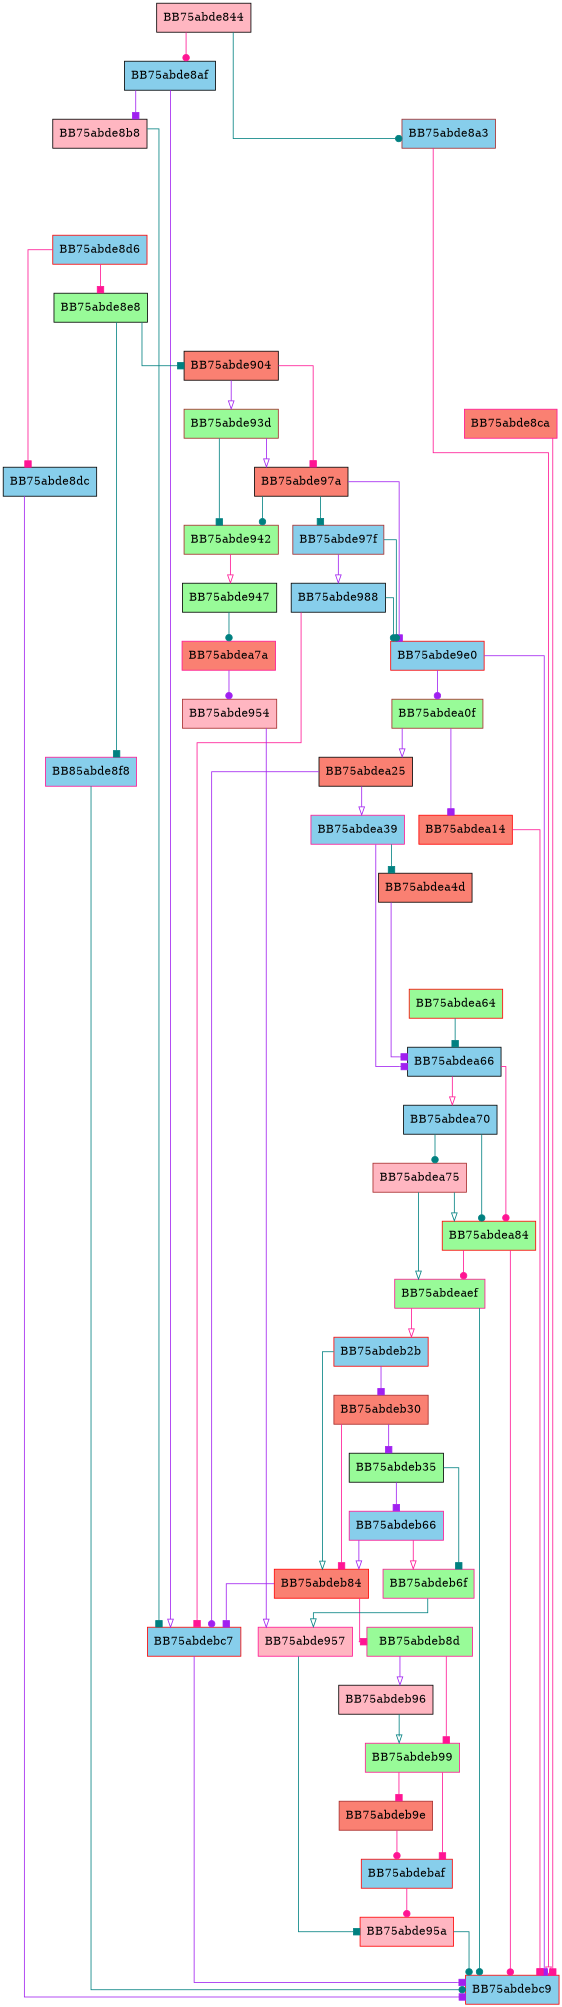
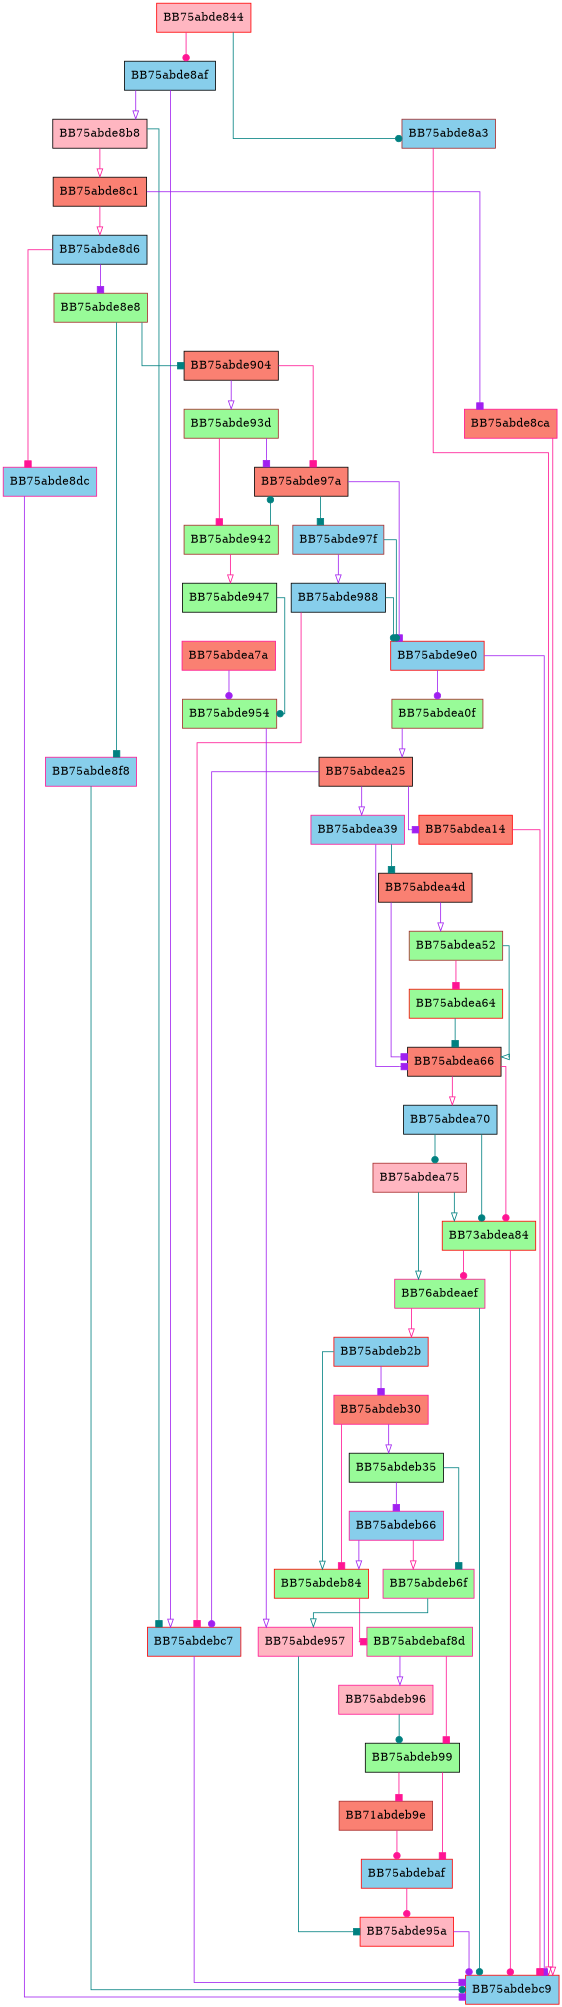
node "BB75abde844": color black -> red
edge "BB75abde8af" -> "BB75abde8b8": arrowhead box -> onormal
node "BB75abde8c1": added
node "BB75abde8d6": color red -> black
edge "BB75abde8d6" -> "BB75abde8e8": color deeppink -> purple
node "BB75abde8e8": color black -> brown
edge "BB75abde93d" -> "BB75abde97a": arrowhead onormal -> box
edge "BB75abde93d" -> "BB75abde942": color teal -> deeppink
node "BB75abde8dc": color black -> deeppink
edge "BB75abde97a" -> "BB75abde942": reversed
edge "BB75abde947" -> "BB75abdea7a": now "BB75abde947" -> "BB75abde954"
node "BB75abde954": fillcolor lightpink -> palegreen
edge "BB75abdea0f" -> "BB75abdea14": now "BB75abdea25" -> "BB75abdea14"
node "BB85abde8f8": label "BB85abde8f8" -> "BB75abde8f8"
node "BB75abdea52": added
node "BB75abdea66": fillcolor skyblue -> salmon
edge "BB75abde8ca" -> "BB75abdebc9": arrowhead box -> onormal
node "BB75abdea84": label "BB75abdea84" -> "BB73abdea84"
node "BB75abdeaef": label "BB75abdeaef" -> "BB76abdeaef"
node "BB75abdeb30": color brown -> deeppink
edge "BB75abdeb30" -> "BB75abdeb35": arrowhead box -> onormal
edge "BB75abdeb84" -> "BB75abdebc7": removed
node "BB75abdeb84": fillcolor salmon -> palegreen
node "BB75abdeb8d": label "BB75abdeb8d" -> "BB75abdebaf8d"
node "BB75abdeb96": color black -> deeppink
edge "BB75abdeb96" -> "BB75abdeb99": arrowhead onormal -> dot
node "BB75abdeb99": color deeppink -> black
node "BB75abdeb9e": label "BB75abdeb9e" -> "BB71abdeb9e"
edge "BB75abde95a" -> "BB75abdebc9": color teal -> purple
